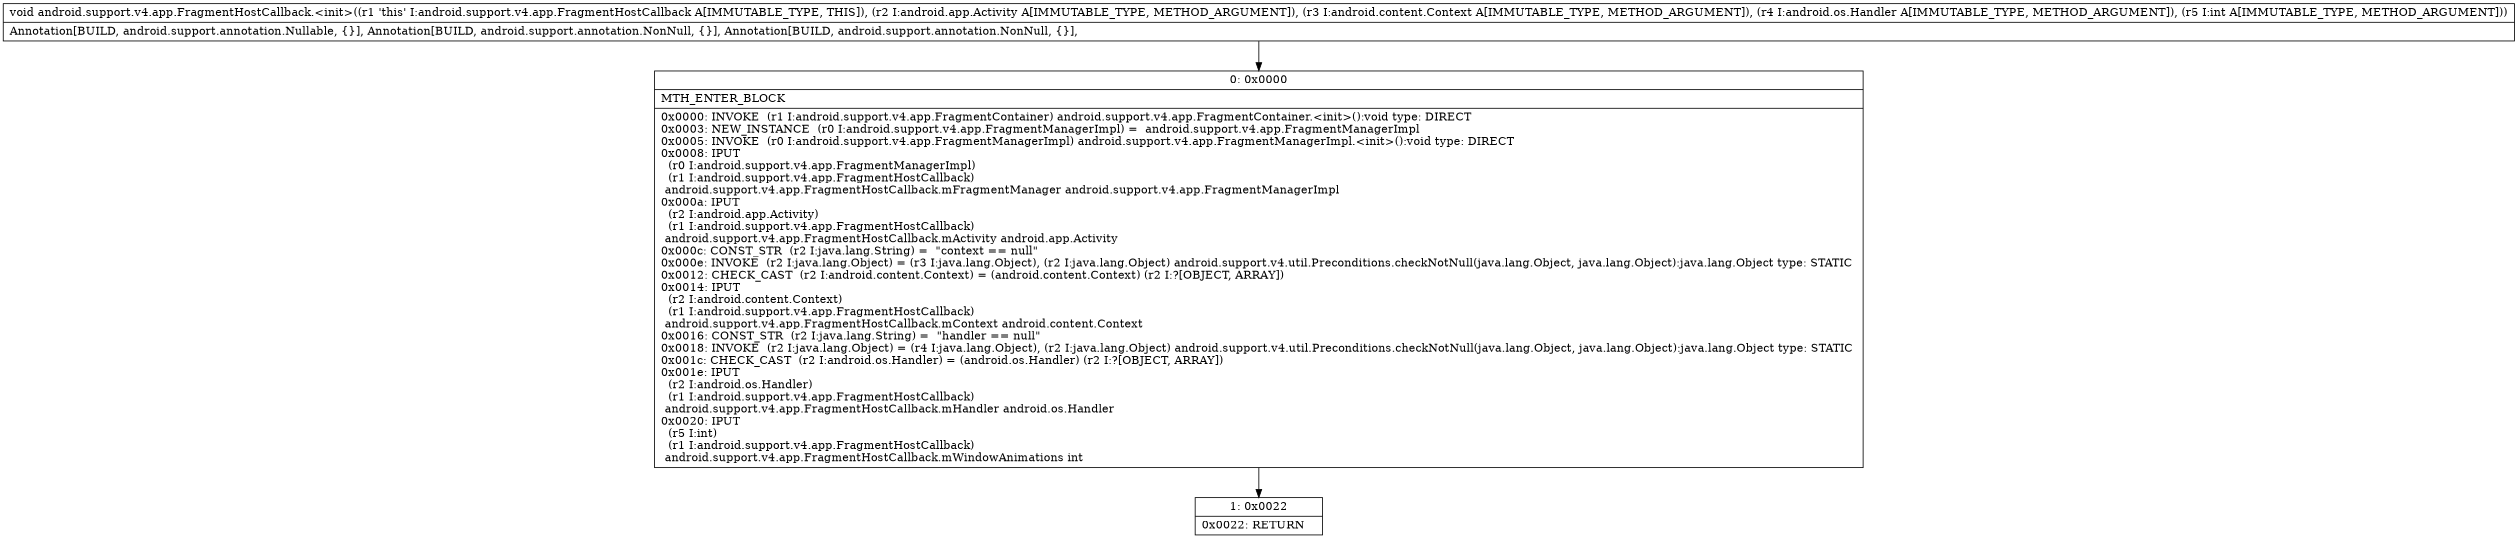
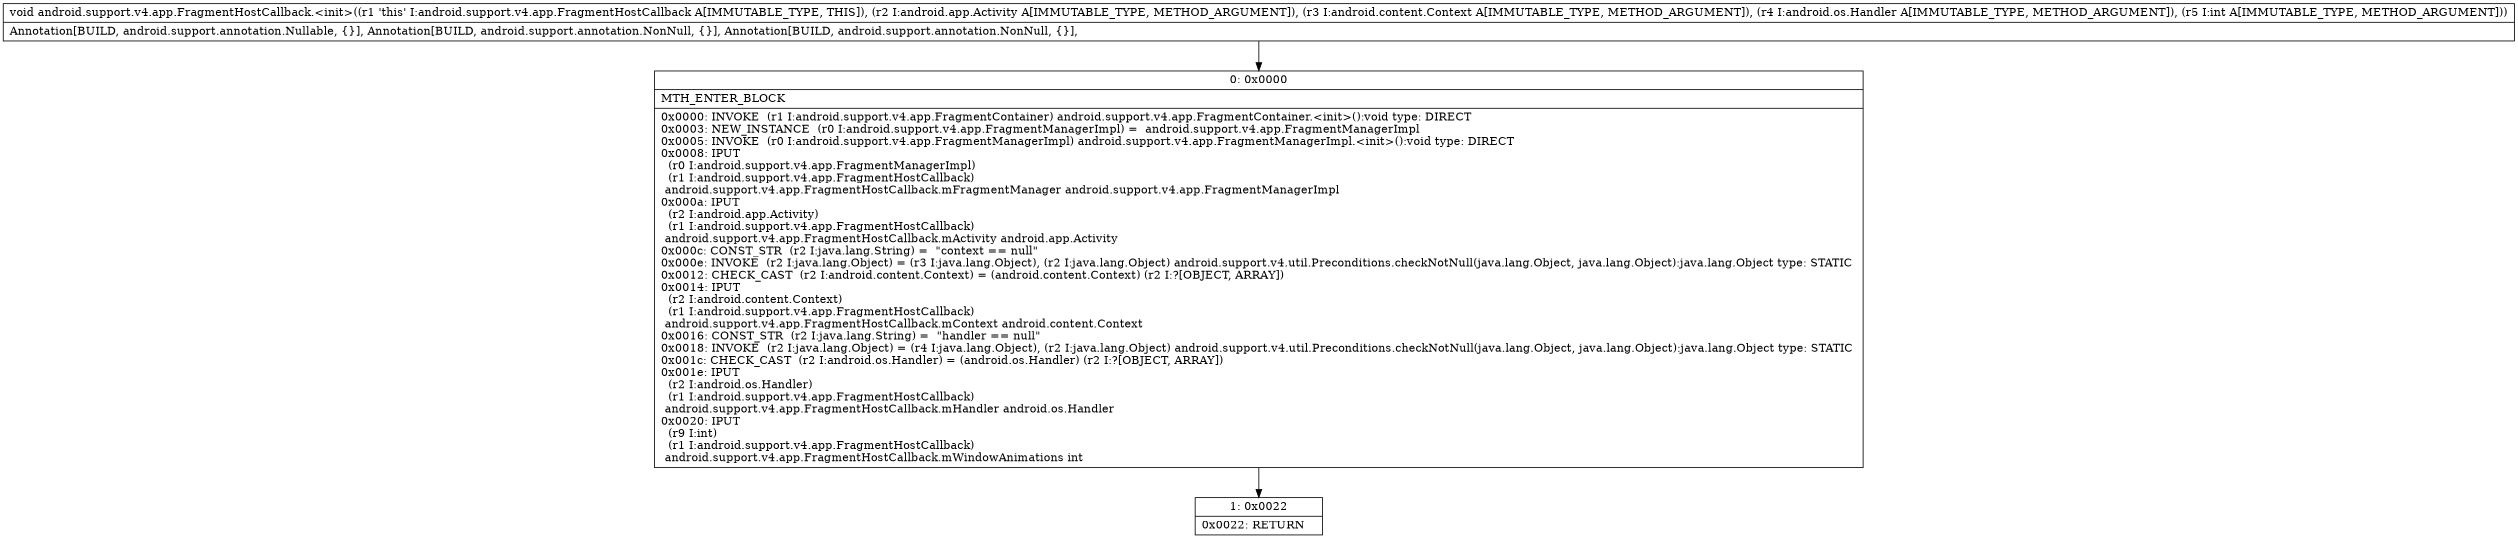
node "0: 0x0000": text "(r5 I:int)" -> "(r9 I:int)"
